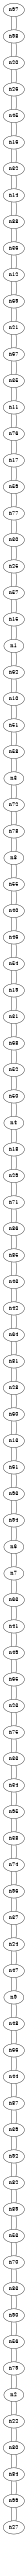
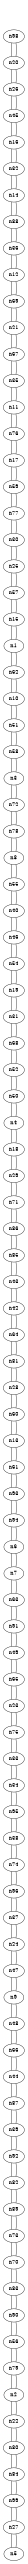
node "n97": removed
node "n41": label "n41" -> "n91"
node "n53": label "n53" -> "n73"
node "n5": added
